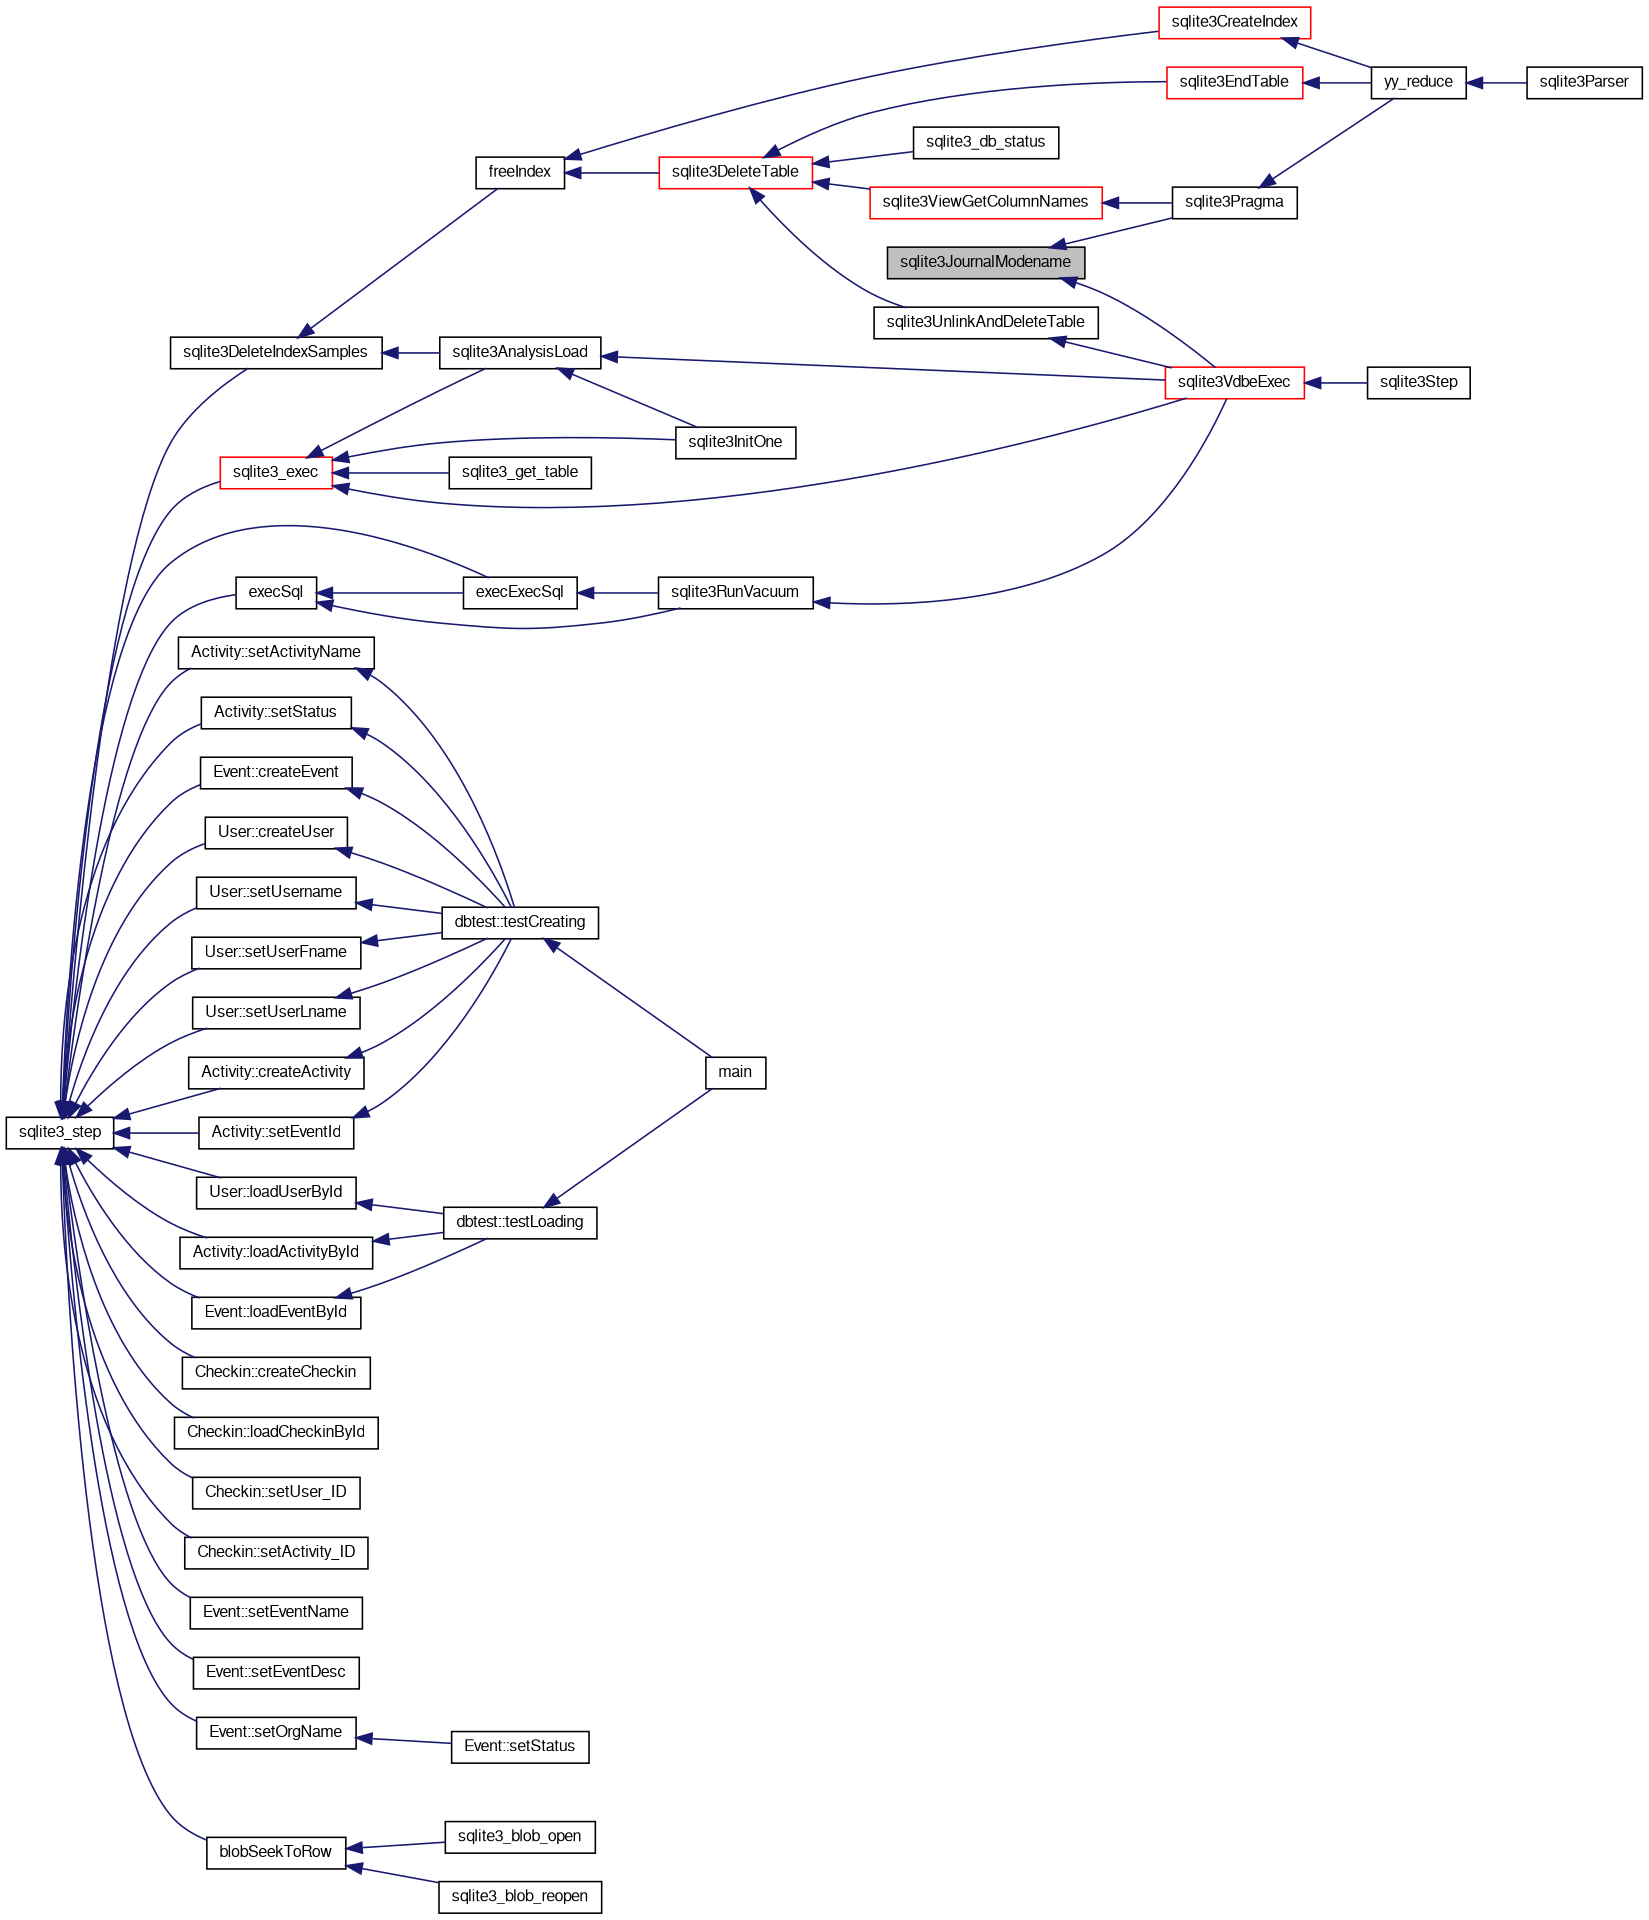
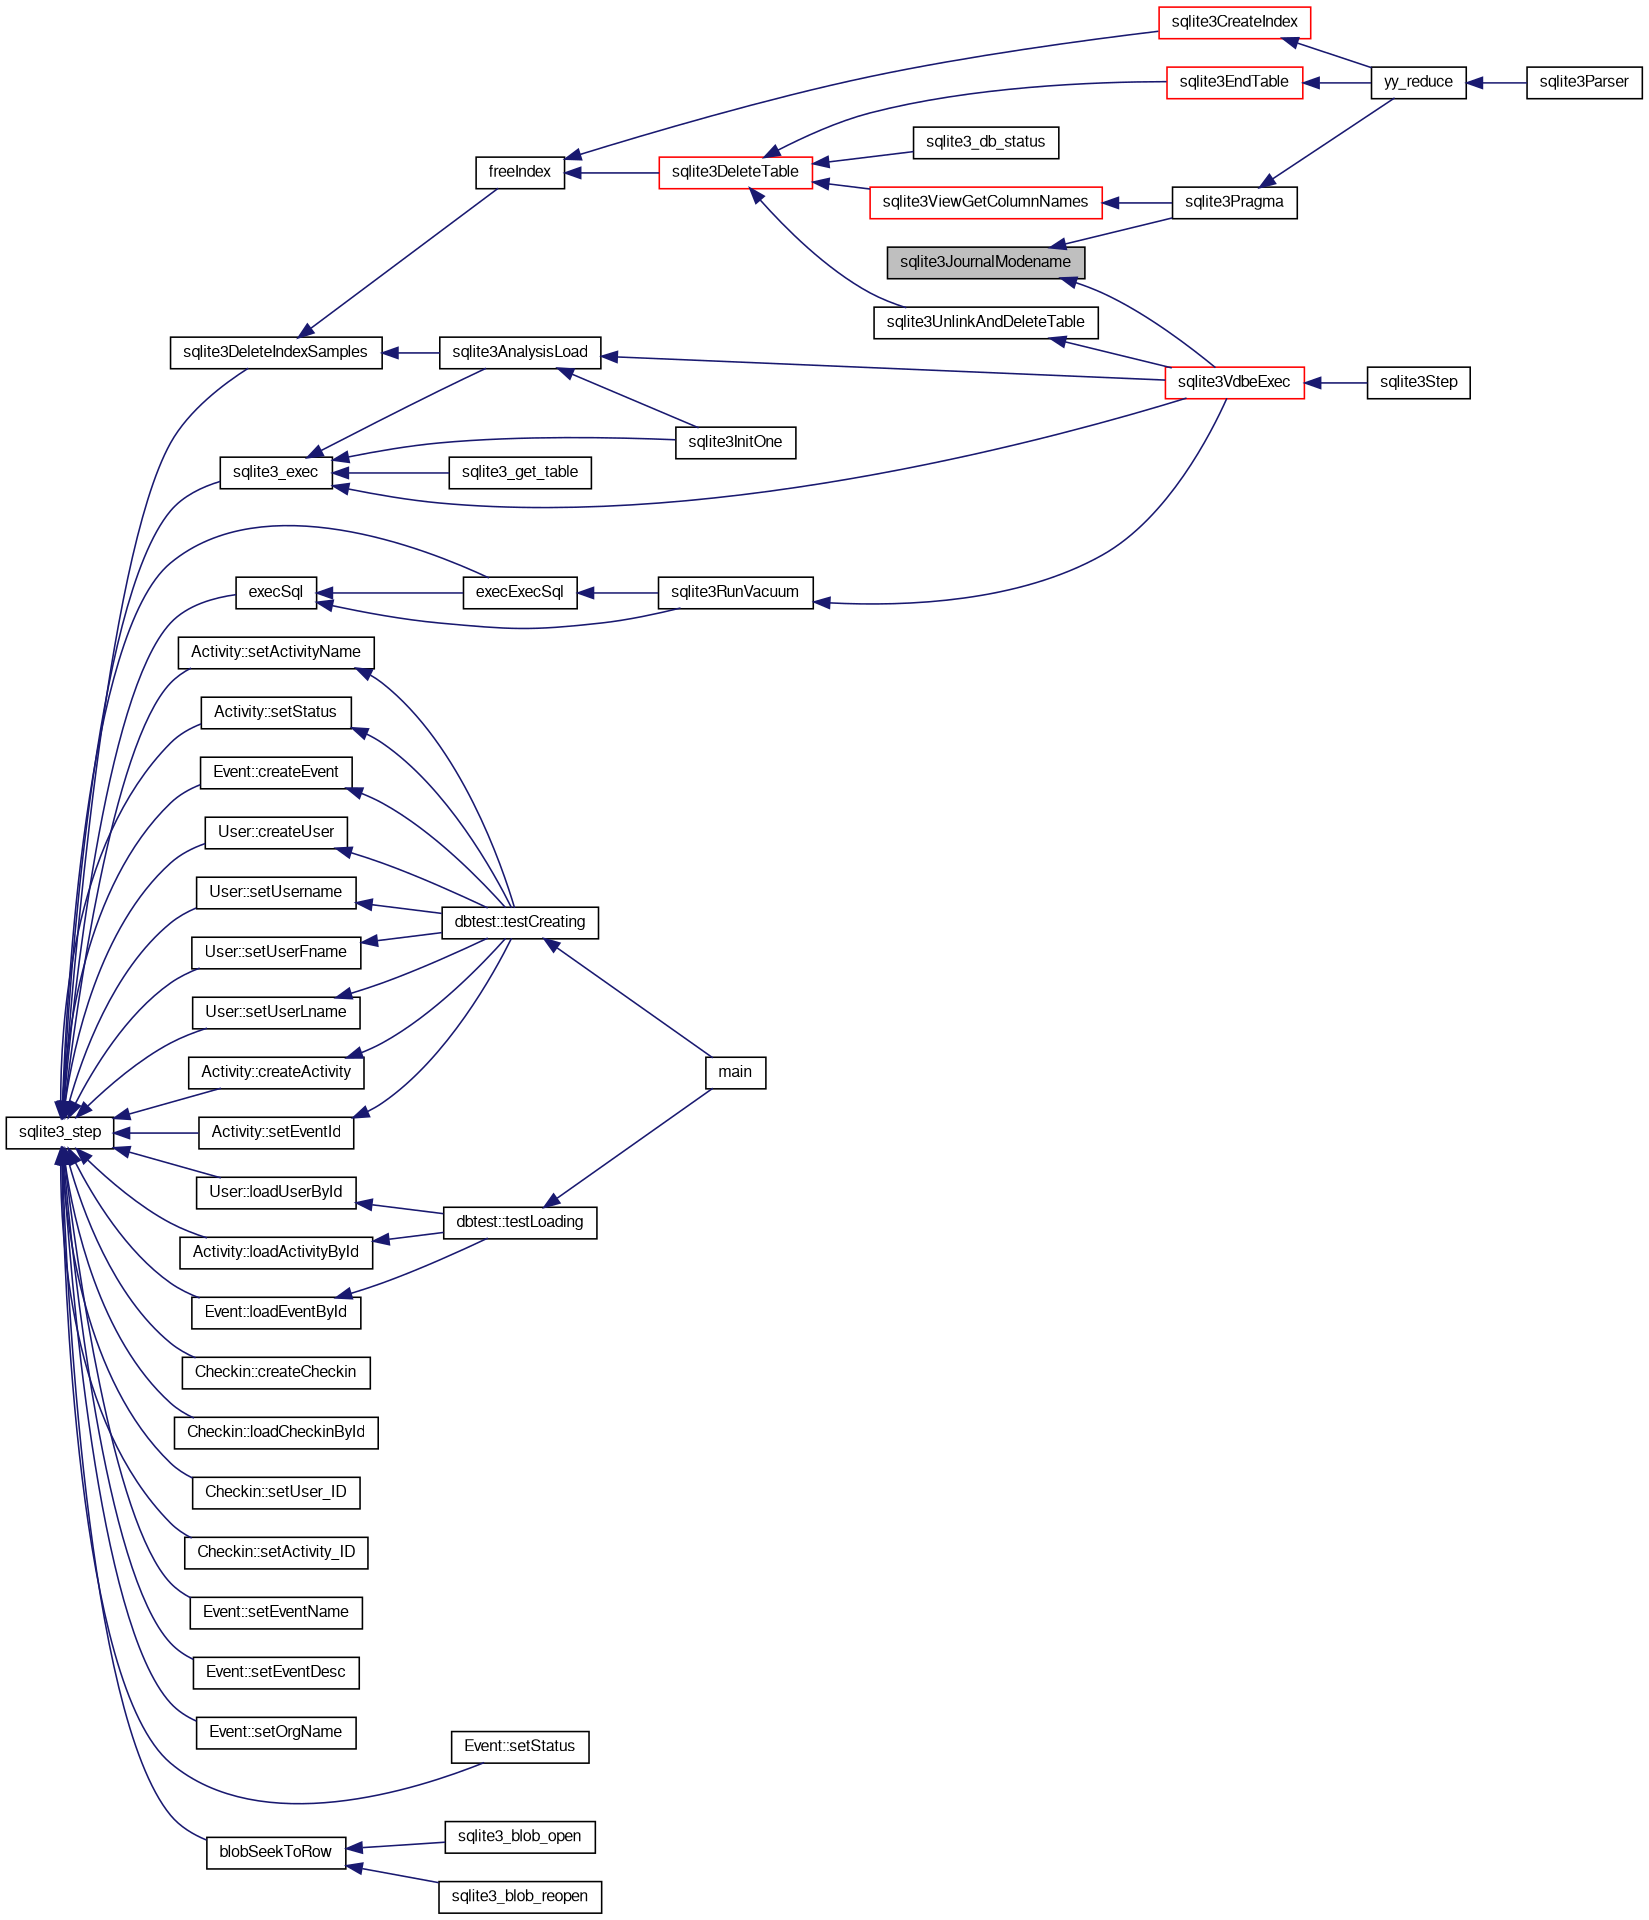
node "sqlite3_exec": color red -> black
edge "Event::setStatus" -> "Event::setOrgName": now "Event::setStatus" -> "sqlite3_step"
